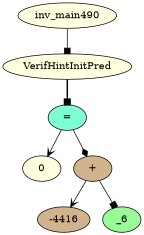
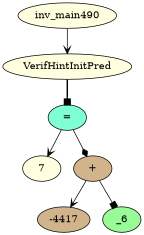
edge "inv_main490" -> "VerifHintInitPred": arrowhead box -> vee
node "0": label "0" -> "7"
node "-4416": label "-4416" -> "-4417"
